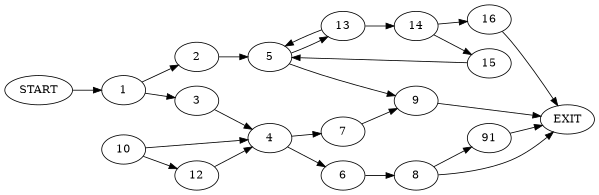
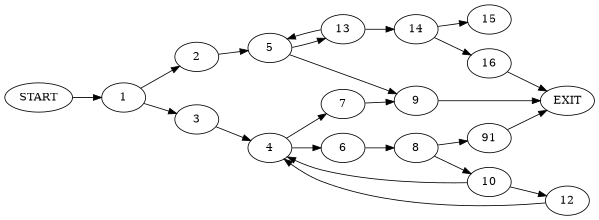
edge "15" -> "5": removed
edge "8" -> "EXIT": now "8" -> "10"
